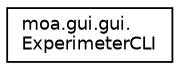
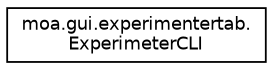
node "moa.gui.gui. ExperimeterCLI": label "moa.gui.gui. ExperimeterCLI" -> "moa.gui.experimentertab. ExperimeterCLI"
